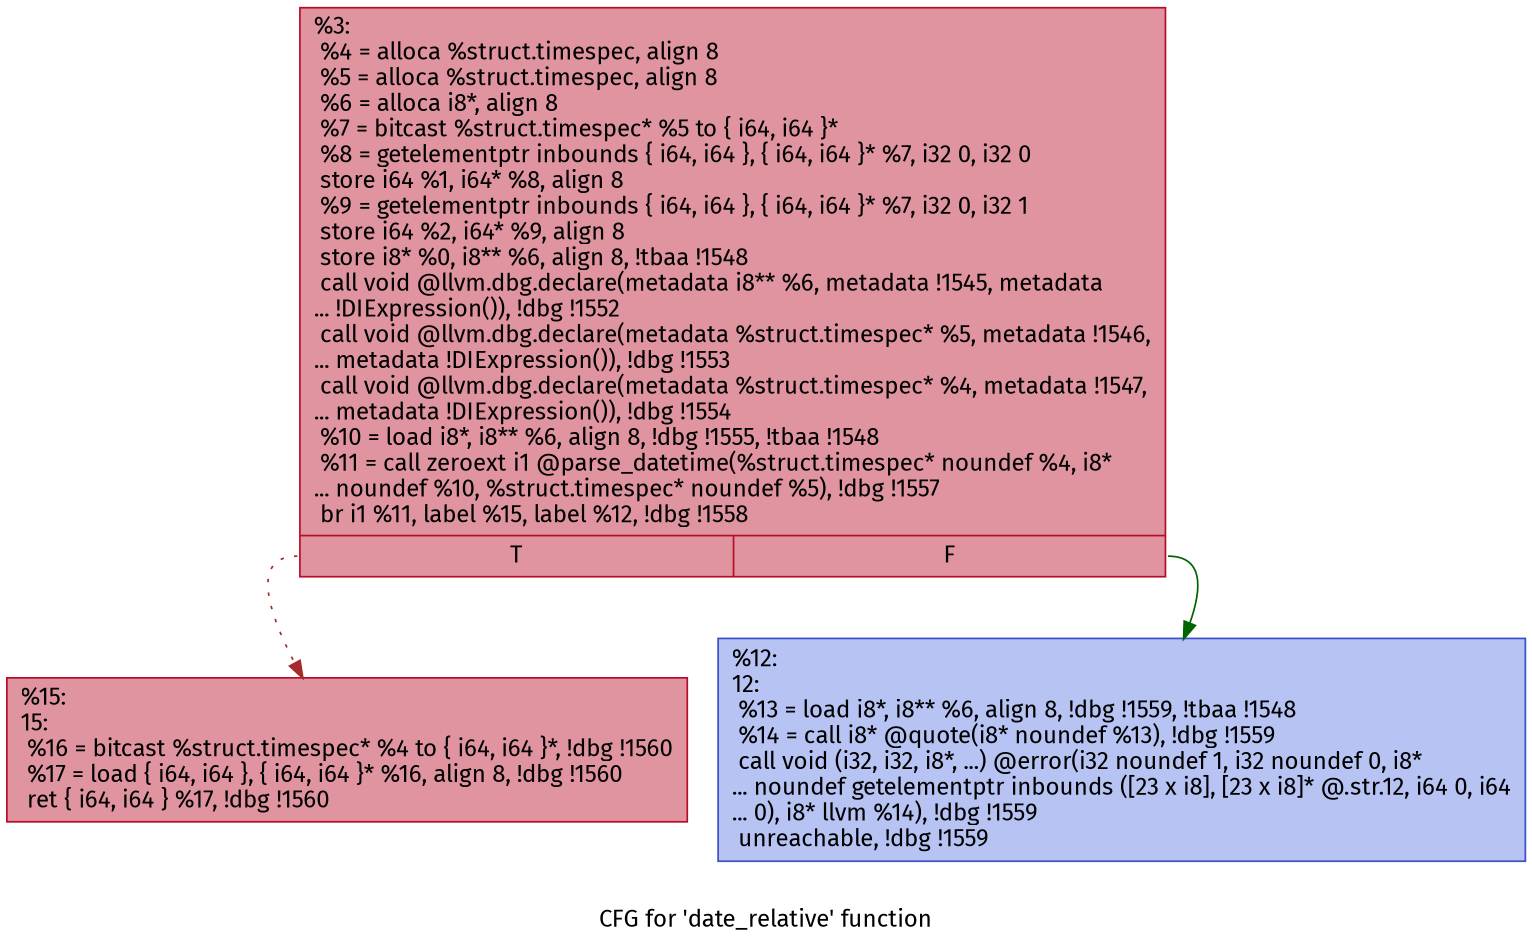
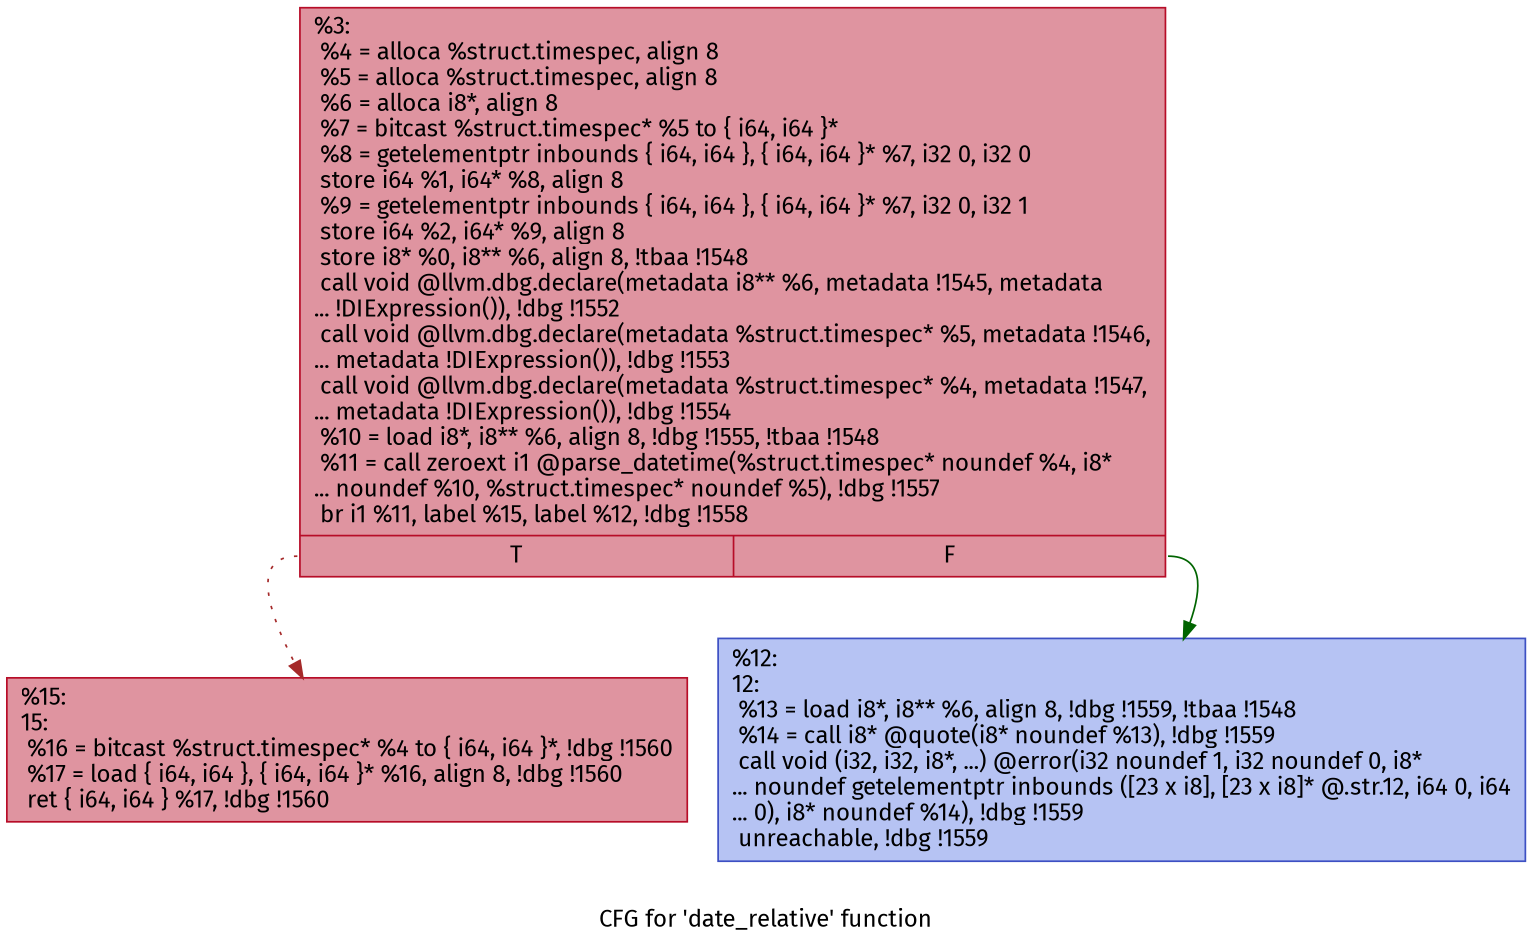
node "%12:": text "... 0), i8* llvm %14), !dbg !1559" -> "... 0), i8* noundef %14), !dbg !1559"
